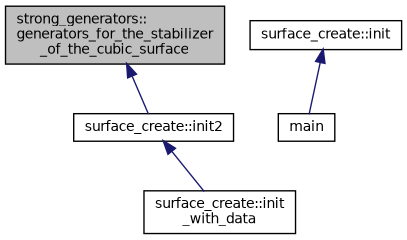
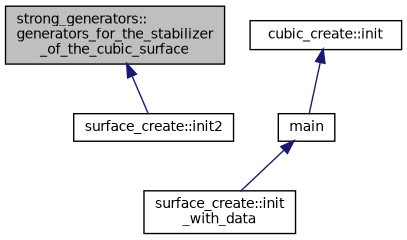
node "surface_create::init": label "surface_create::init" -> "cubic_create::init"
edge "surface_create::init _with_data" -> "surface_create::init2": now "surface_create::init _with_data" -> "main"
